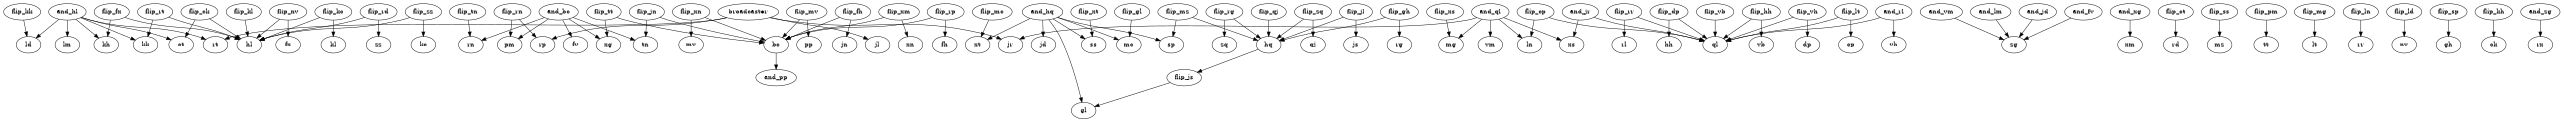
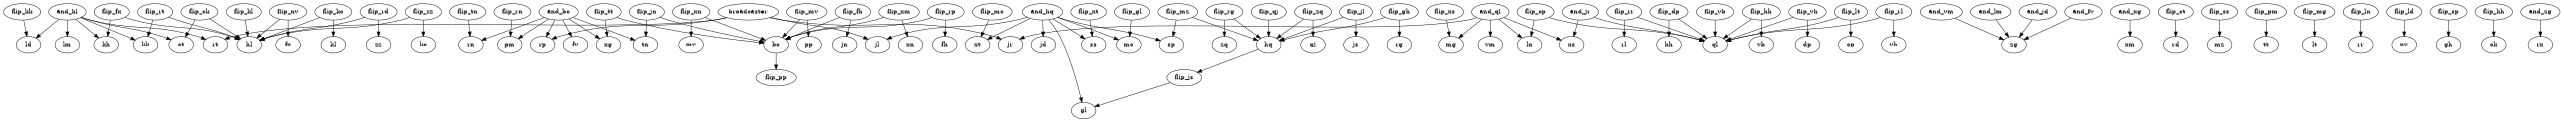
node "and_rl": label "and_rl" -> "flip_rl"
edge "and_hq" -> "jl": added
edge "flip_rn" -> "rp": now "and_bc" -> "rp"
node "and_pp": label "and_pp" -> "flip_pp"
